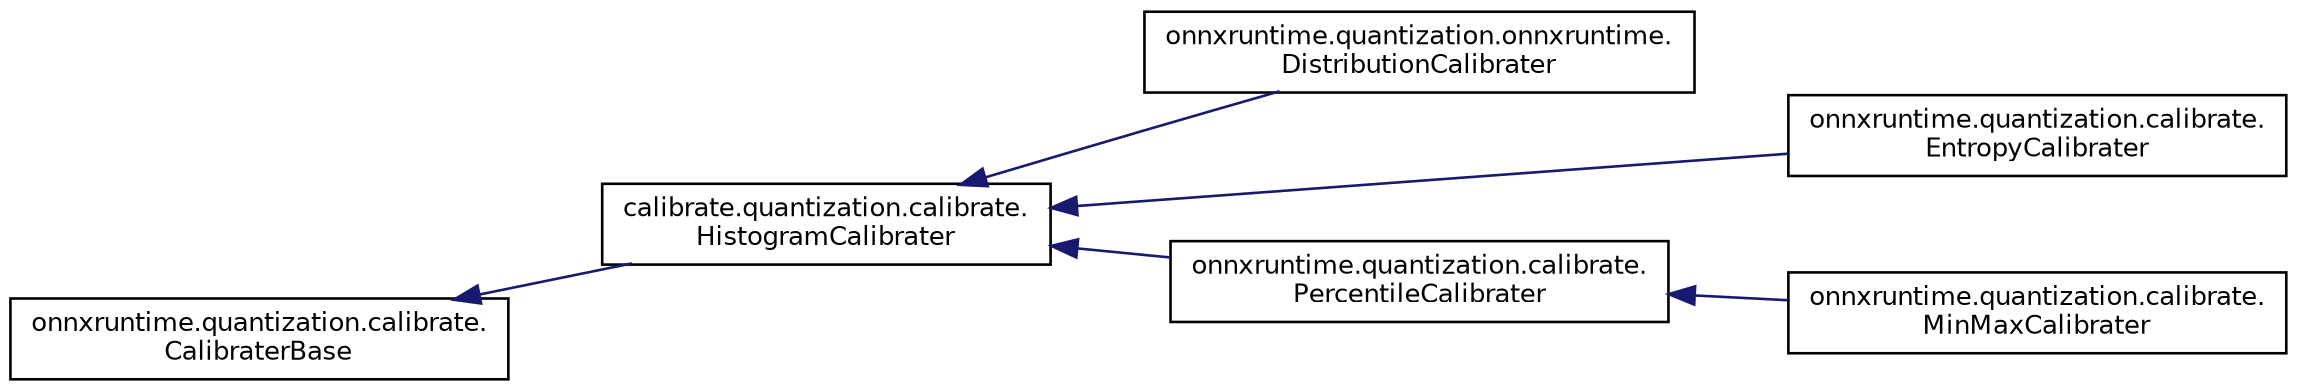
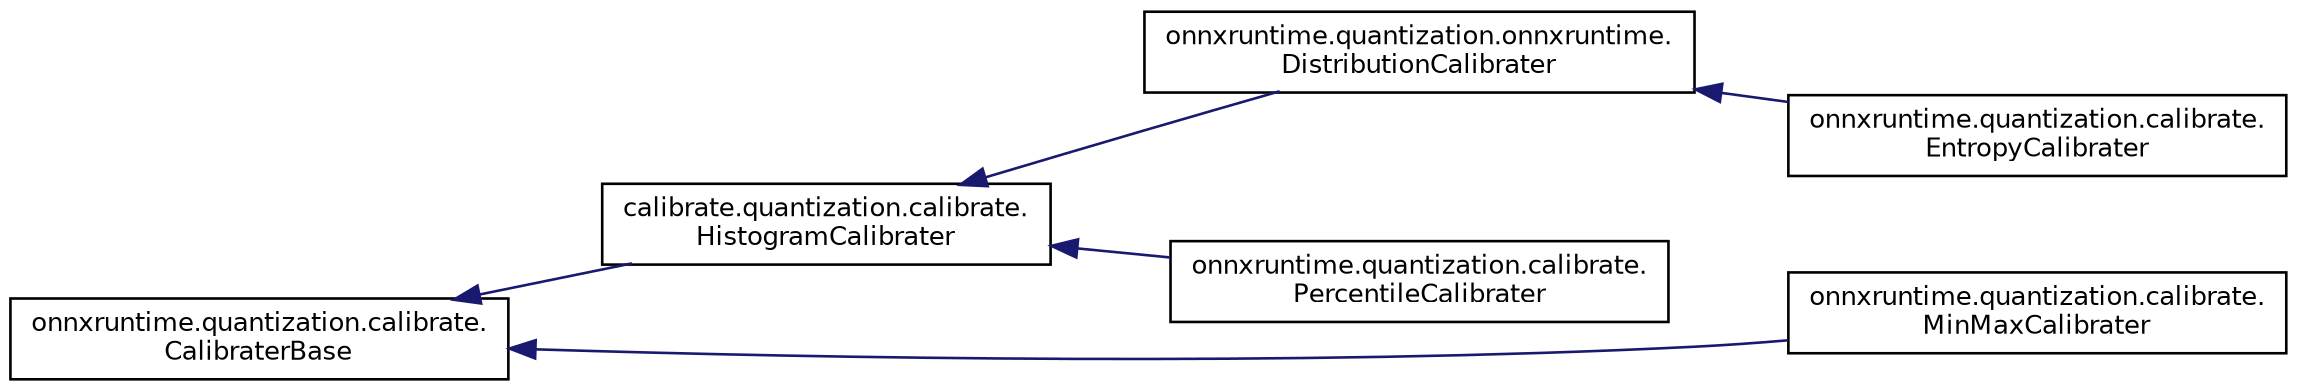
edge "onnxruntime.quantization.calibrate. EntropyCalibrater" -> "calibrate.quantization.calibrate. HistogramCalibrater": now "onnxruntime.quantization.calibrate. EntropyCalibrater" -> "onnxruntime.quantization.onnxruntime. DistributionCalibrater"
edge "onnxruntime.quantization.calibrate. MinMaxCalibrater" -> "onnxruntime.quantization.calibrate. PercentileCalibrater": now "onnxruntime.quantization.calibrate. MinMaxCalibrater" -> "onnxruntime.quantization.calibrate. CalibraterBase"
